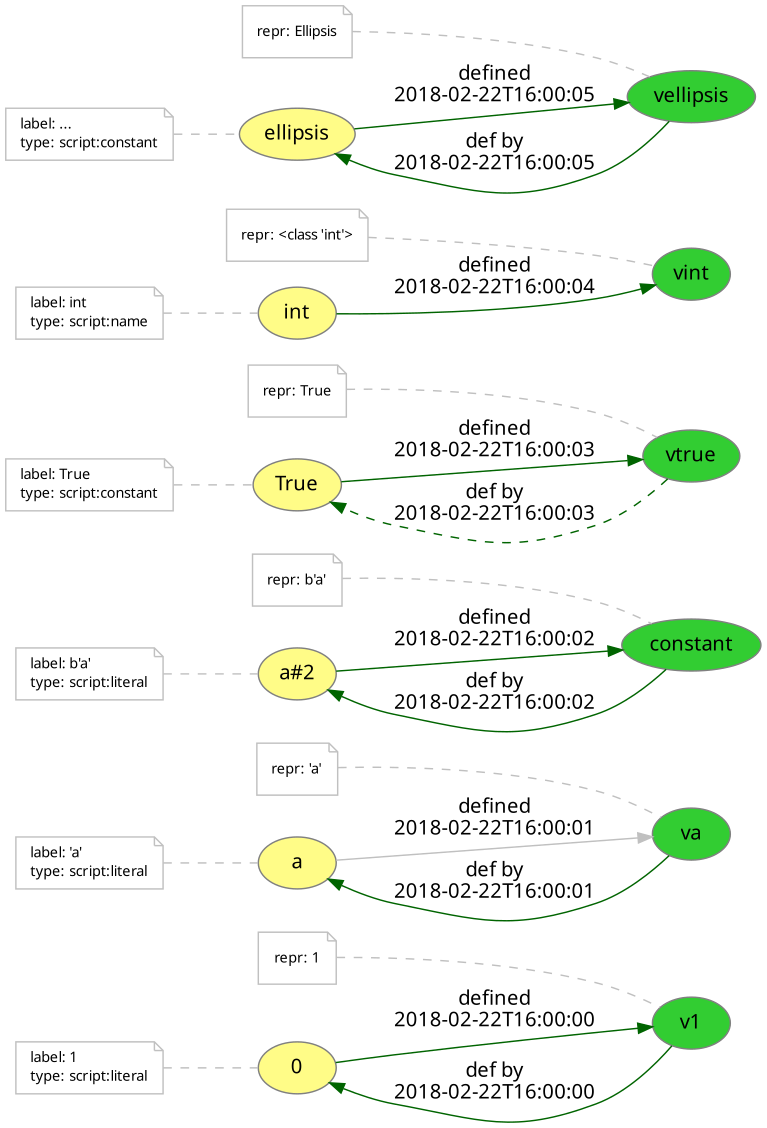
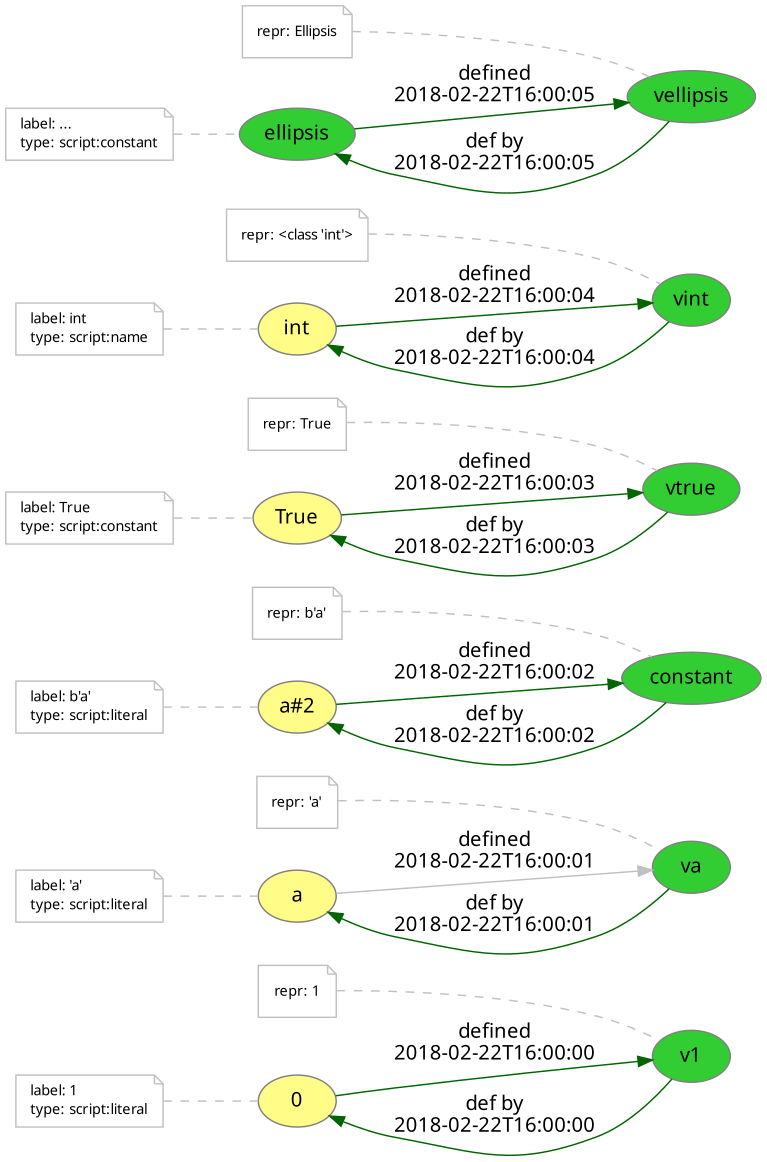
node "ellipsis": fillcolor #fffc87 -> #32cd32
edge "vint" -> "int": added, label "def by 2018-02-22T16:00:04"
edge "vtrue" -> "True": style dashed -> solid
